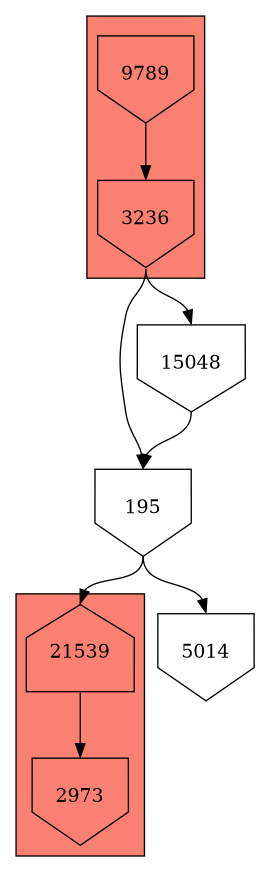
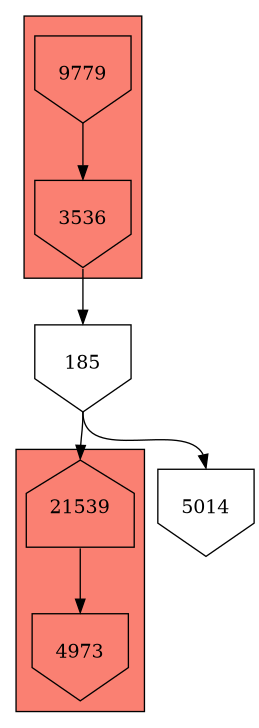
node "9789": label "9789" -> "9779"
node "3236": label "3236" -> "3536"
node "15048": removed
node "195": label "195" -> "185"
node "2973": label "2973" -> "4973"
